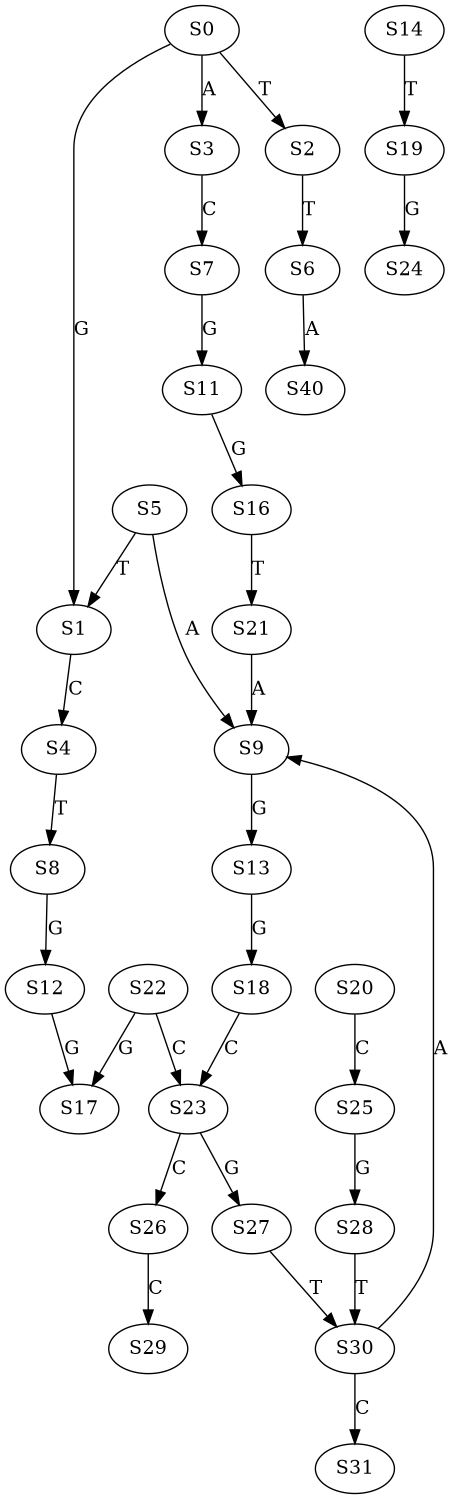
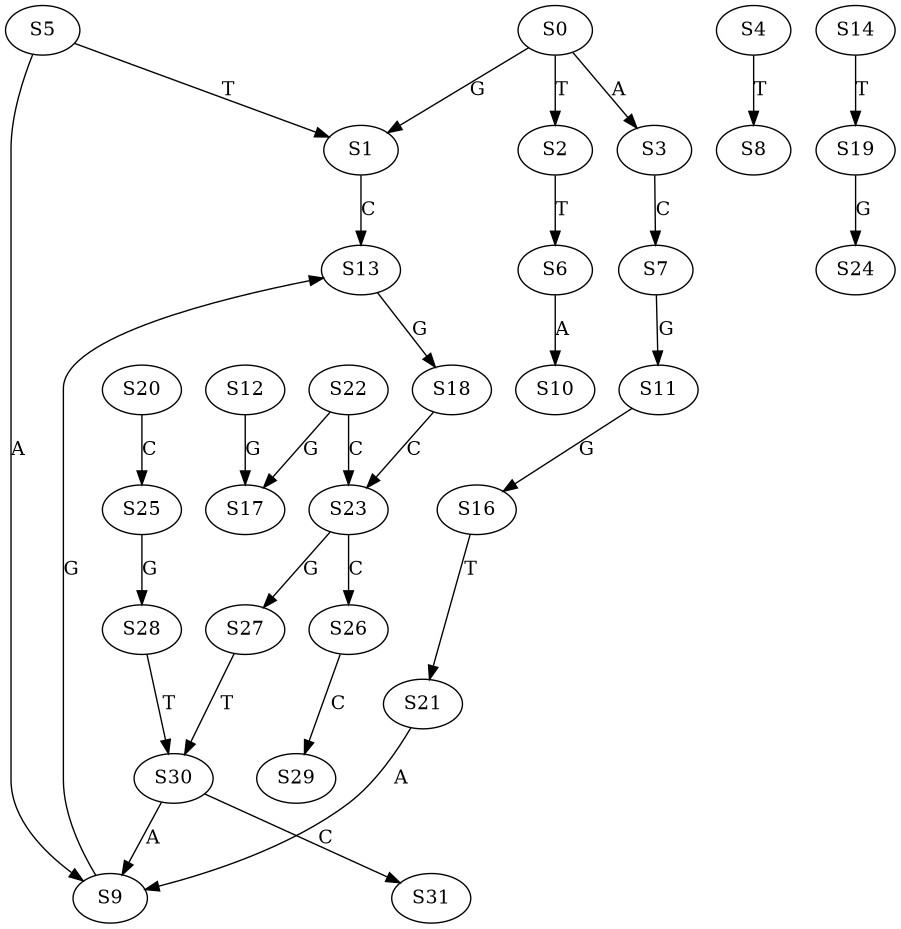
node "S40": label "S40" -> "S10"
edge "S1" -> "S4": now "S1" -> "S13"
edge "S8" -> "S12": removed, label "G"
